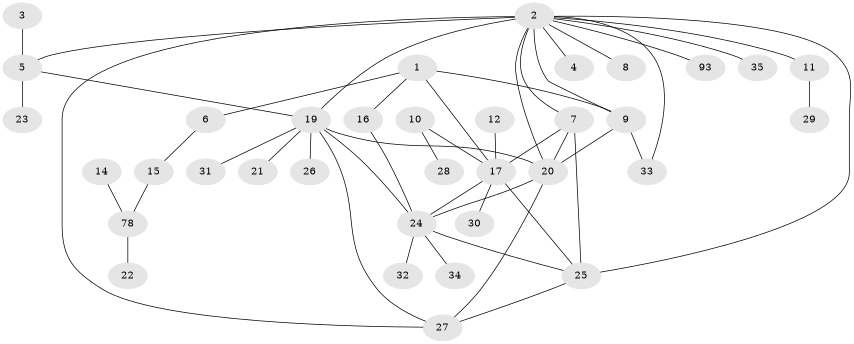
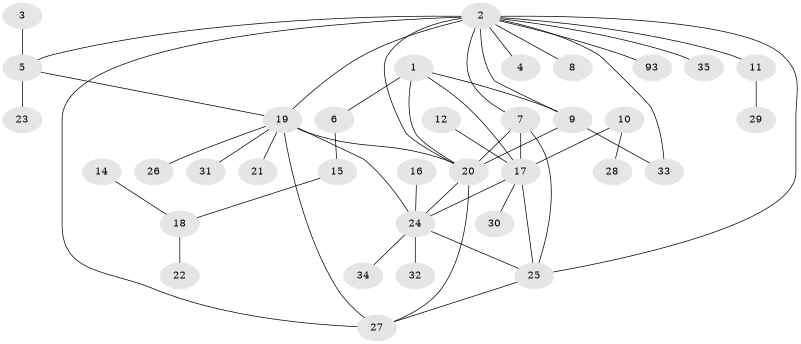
edge "1" -- "16": now "1" -- "20"
node "78": label "78" -> "18"
